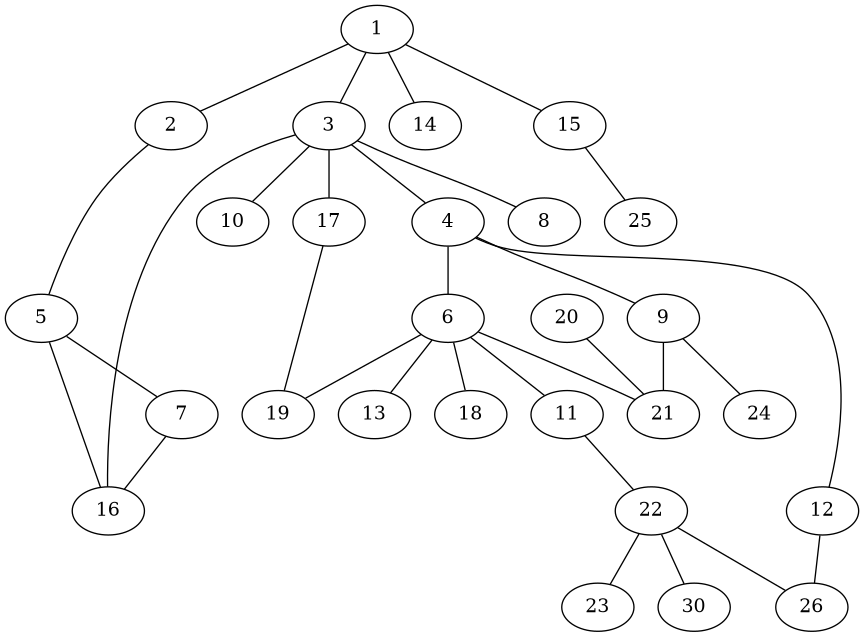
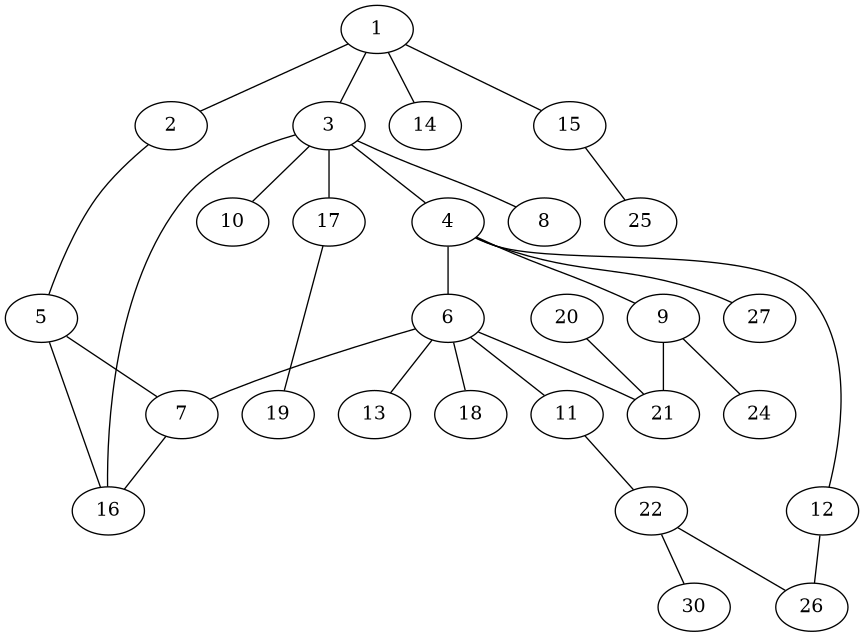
node "27": added
edge "6" -- "19": now "6" -- "7"
node "23": removed
